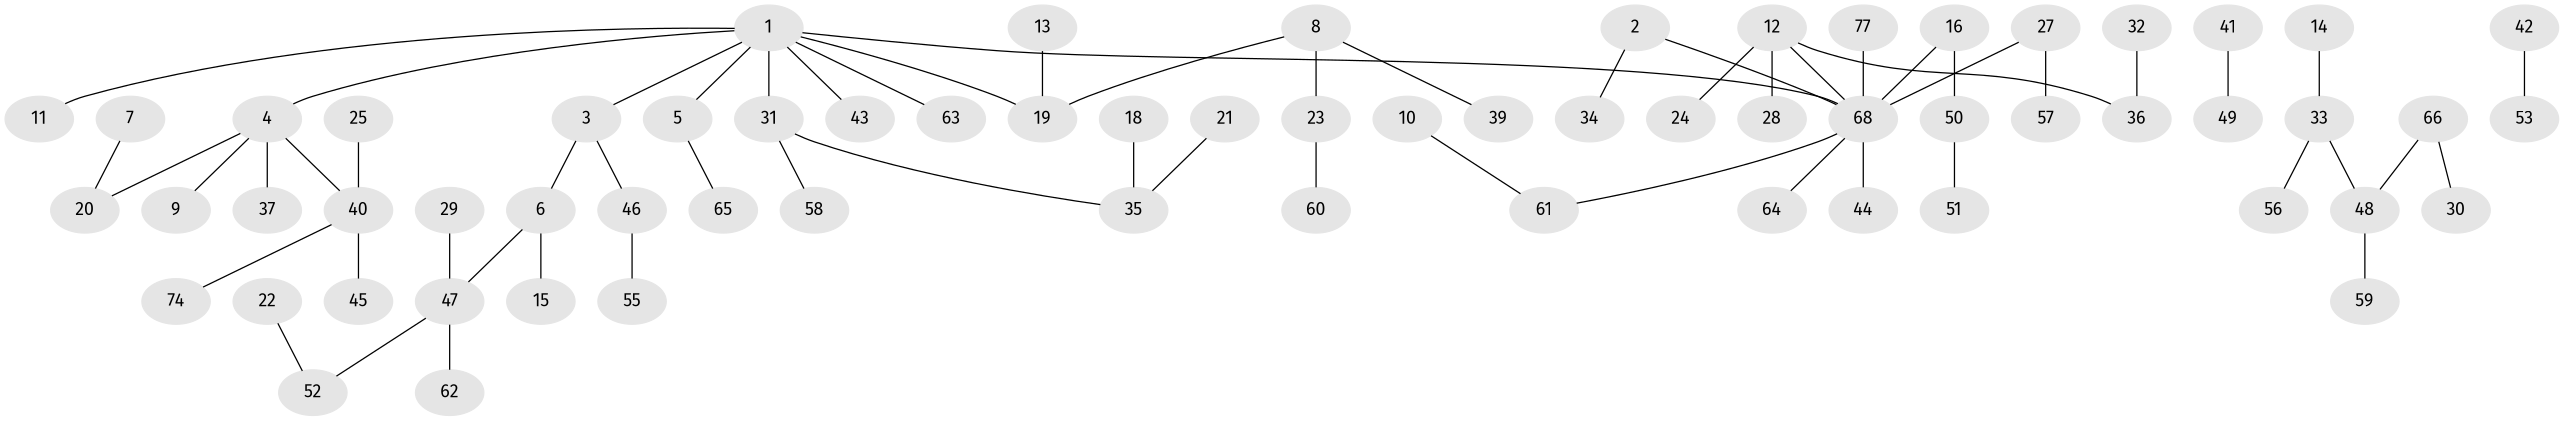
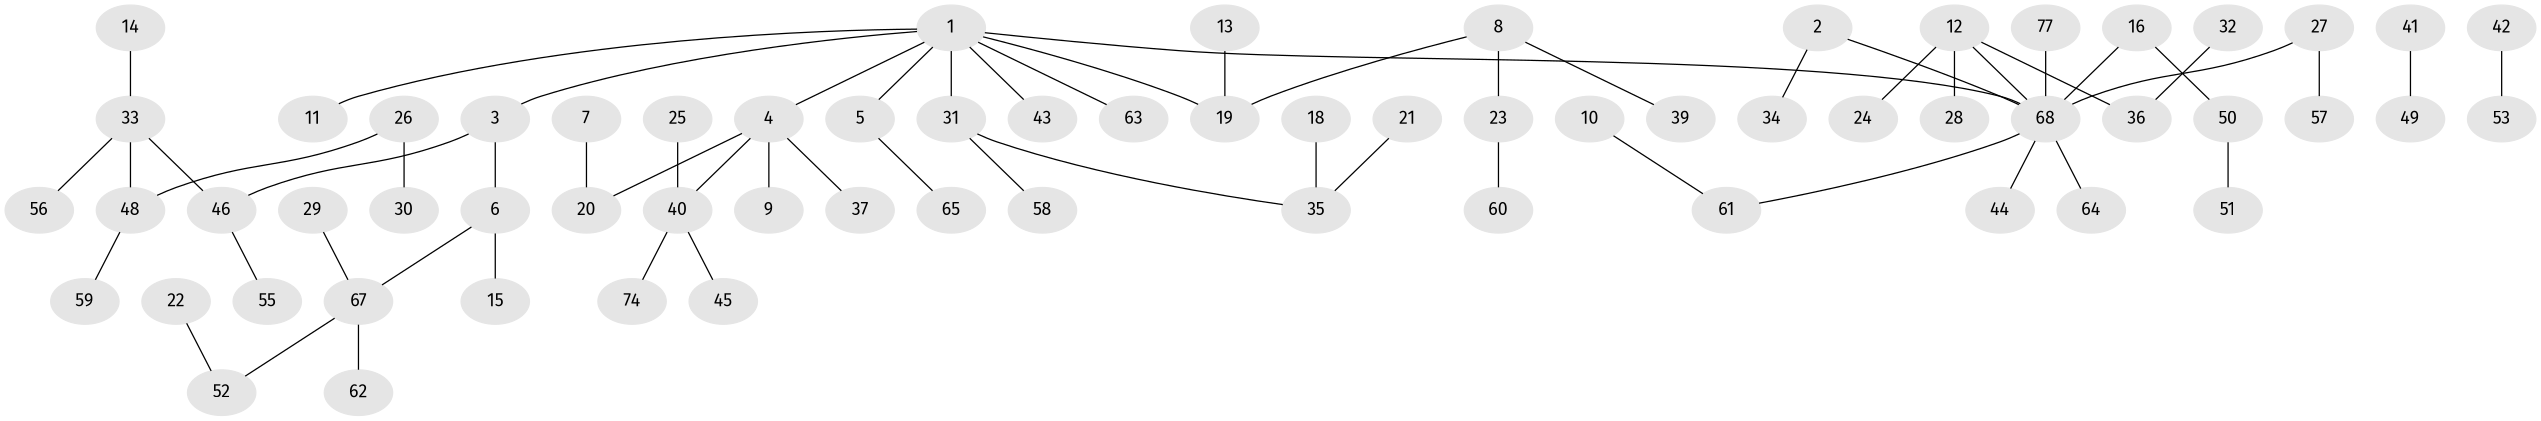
node "66": label "66" -> "26"
edge "33" -- "46": added
node "47": label "47" -> "67"
